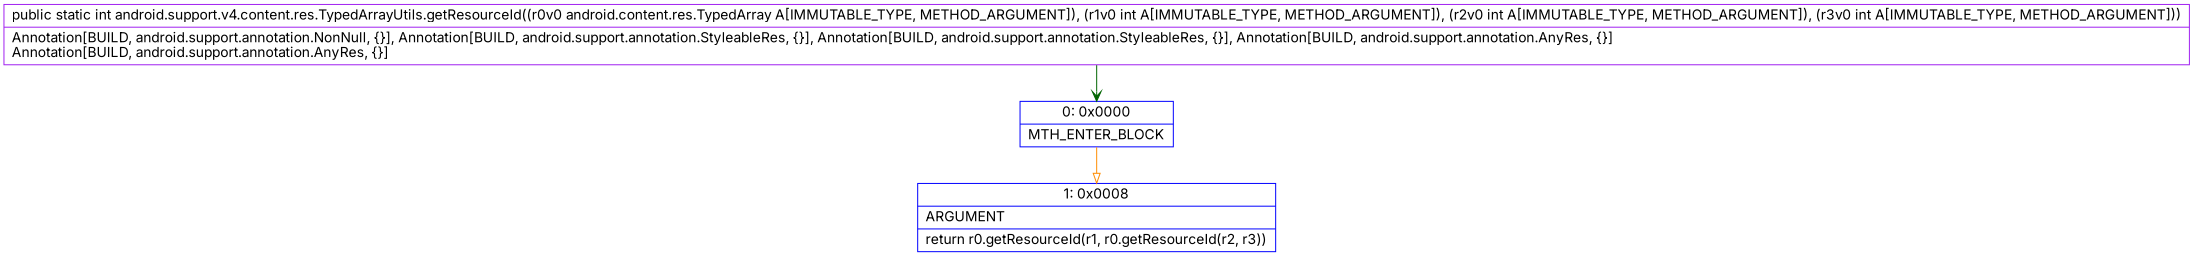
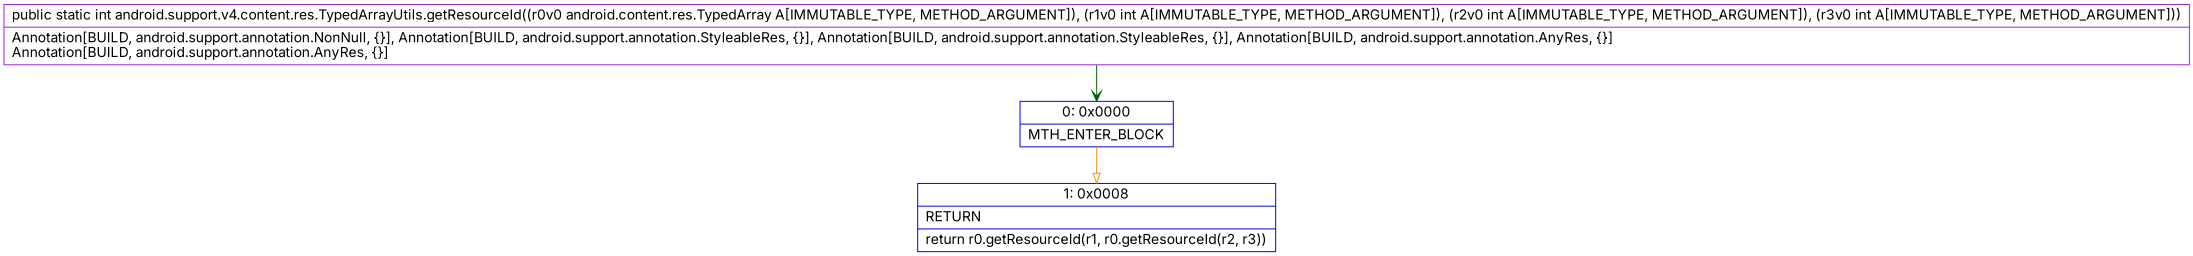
node "1: 0x0008": text "ARGUMENT" -> "RETURN"
